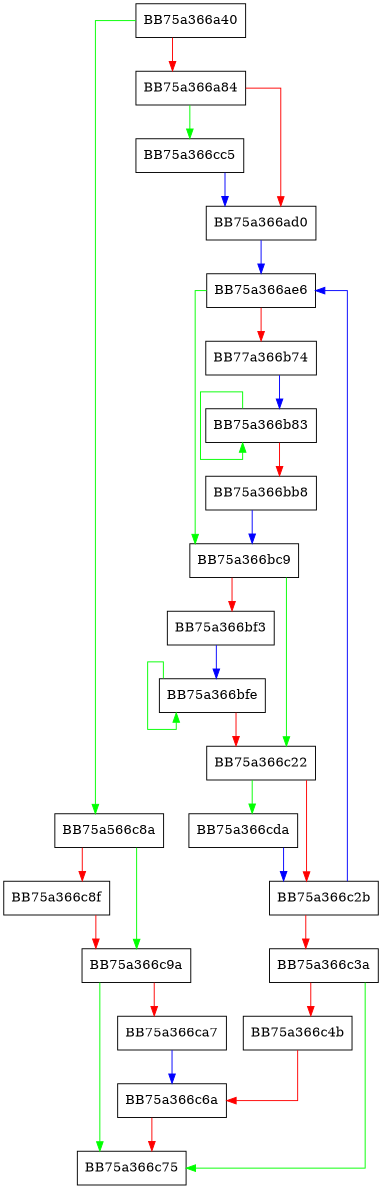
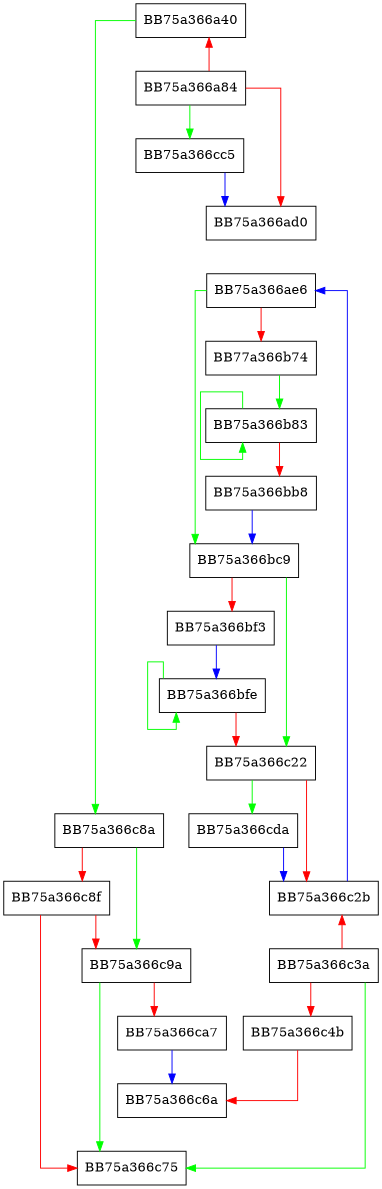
edge "BB75a366a40" -> "BB75a366a84": reversed
edge "BB75a366ad0" -> "BB75a366ae6": removed
edge "BB77a366b74" -> "BB75a366b83": color blue -> green
node "BB75a566c8a": label "BB75a566c8a" -> "BB75a366c8a"
edge "BB75a366c2b" -> "BB75a366c3a": reversed
edge "BB75a366c6a" -> "BB75a366c75": now "BB75a366c8f" -> "BB75a366c75"
